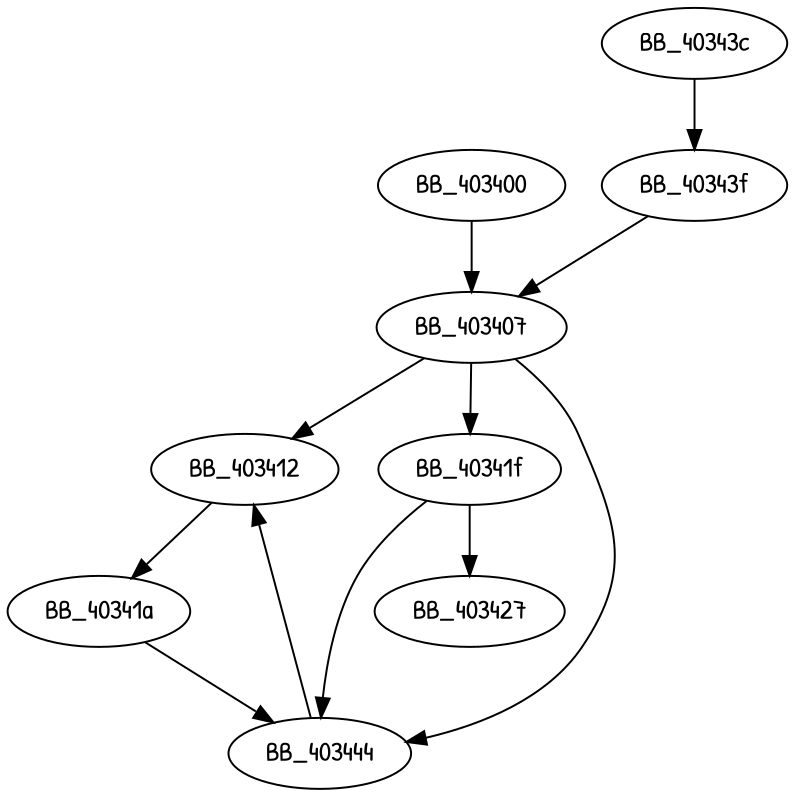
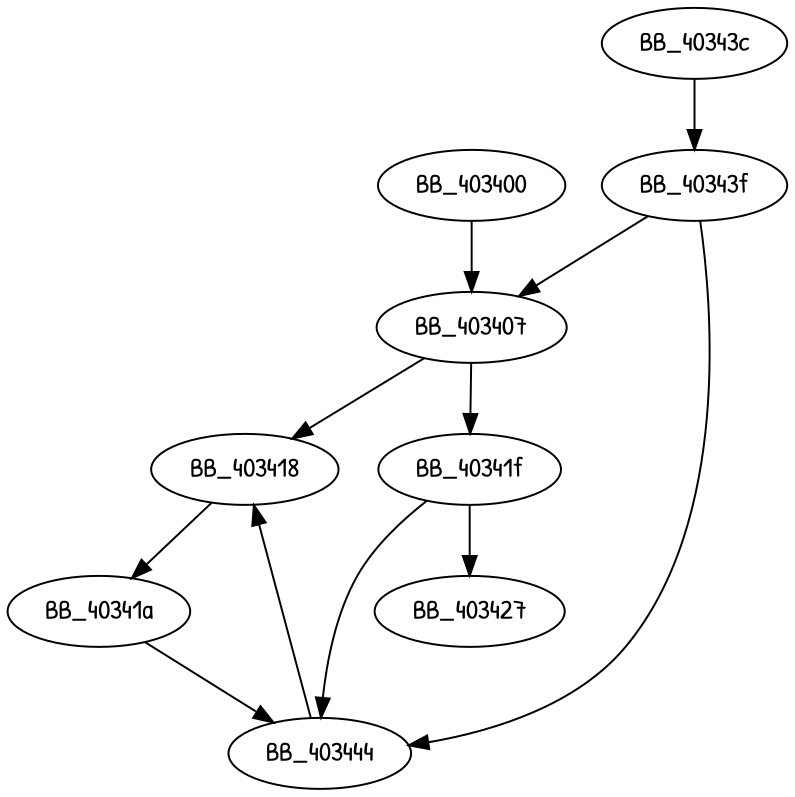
node "BB_403412": label "BB_403412" -> "BB_403418"
edge "BB_403407" -> "BB_403444": now "BB_40343f" -> "BB_403444"
